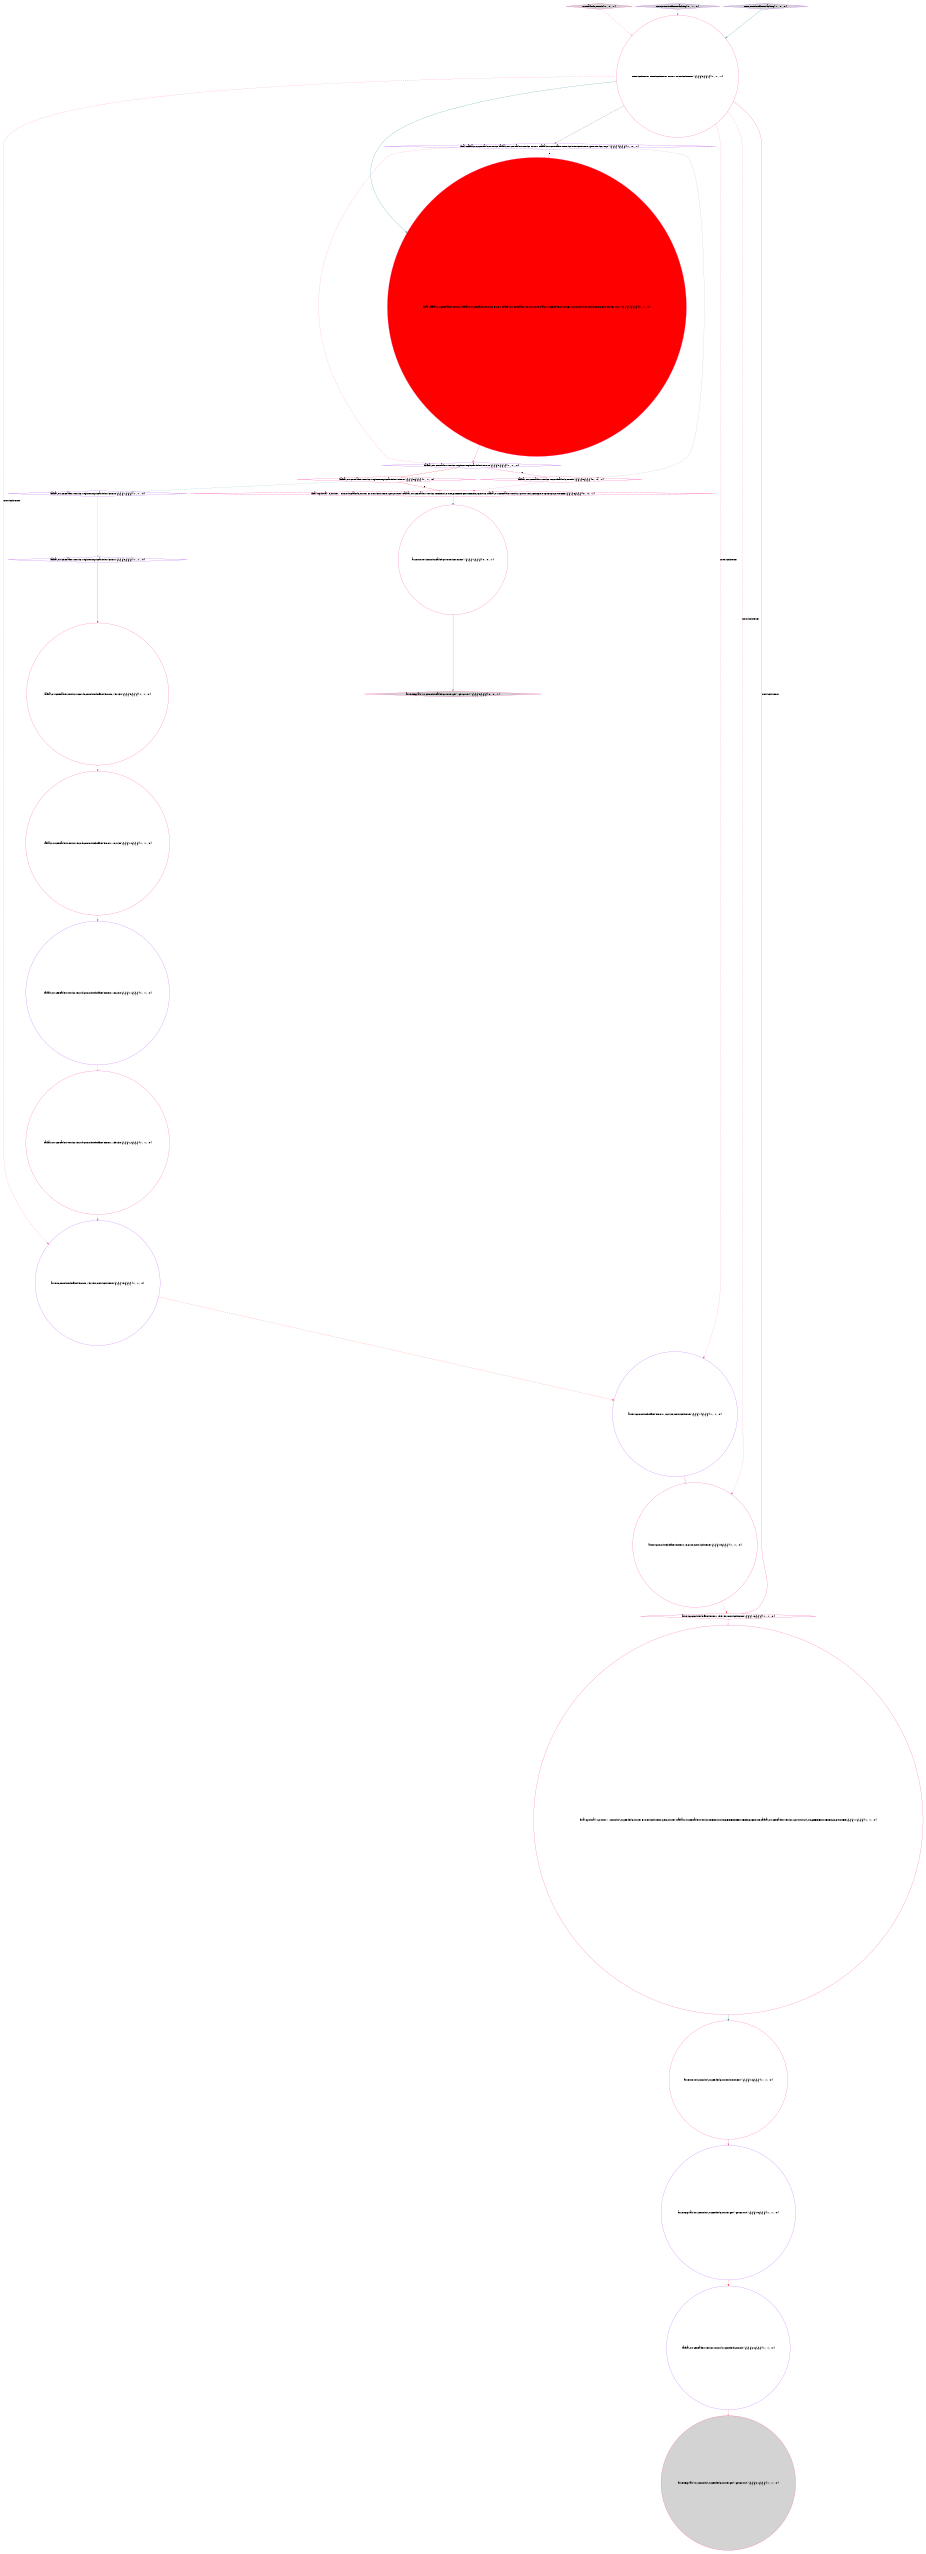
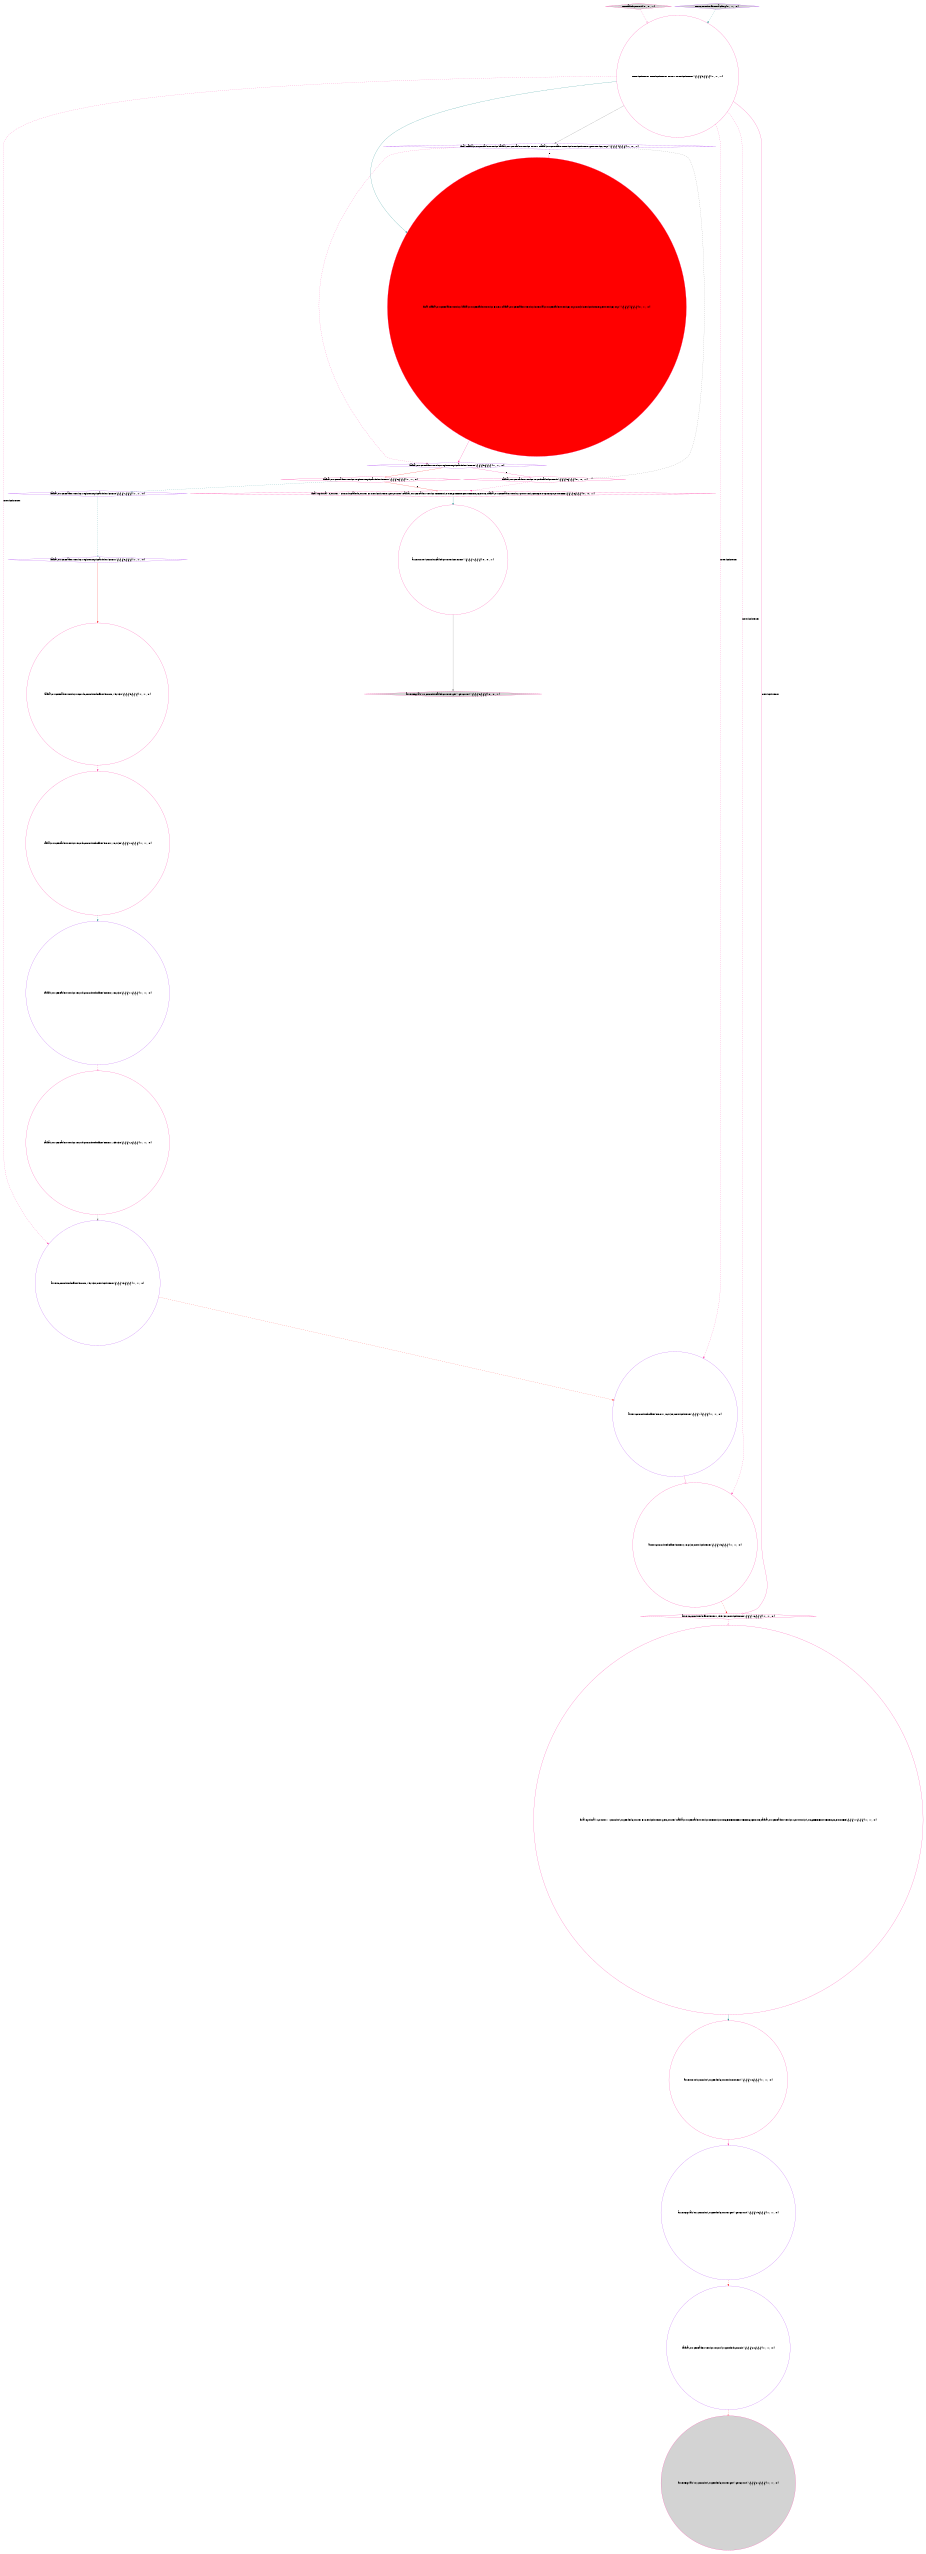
node "testCommitOffsetTracking['1', '0', '0']": removed
